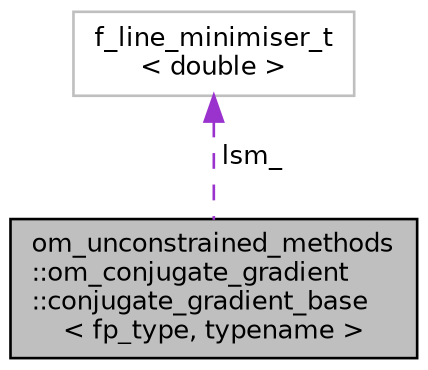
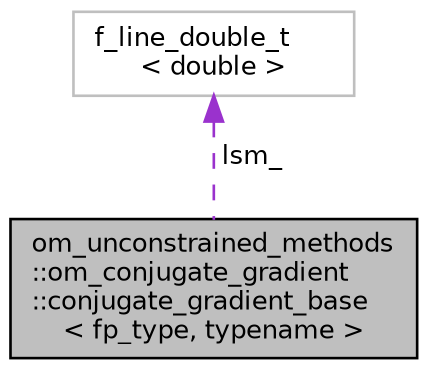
node "f_line_minimiser_t < double >": label "f_line_minimiser_t < double >" -> "f_line_double_t < double >"
